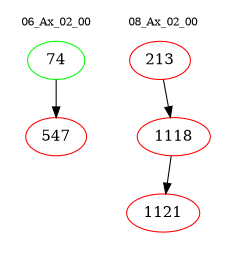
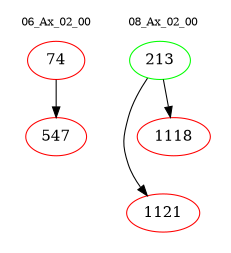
node "74": color green -> red
node "213": color red -> green
edge "1118" -> "1121": now "213" -> "1121"
